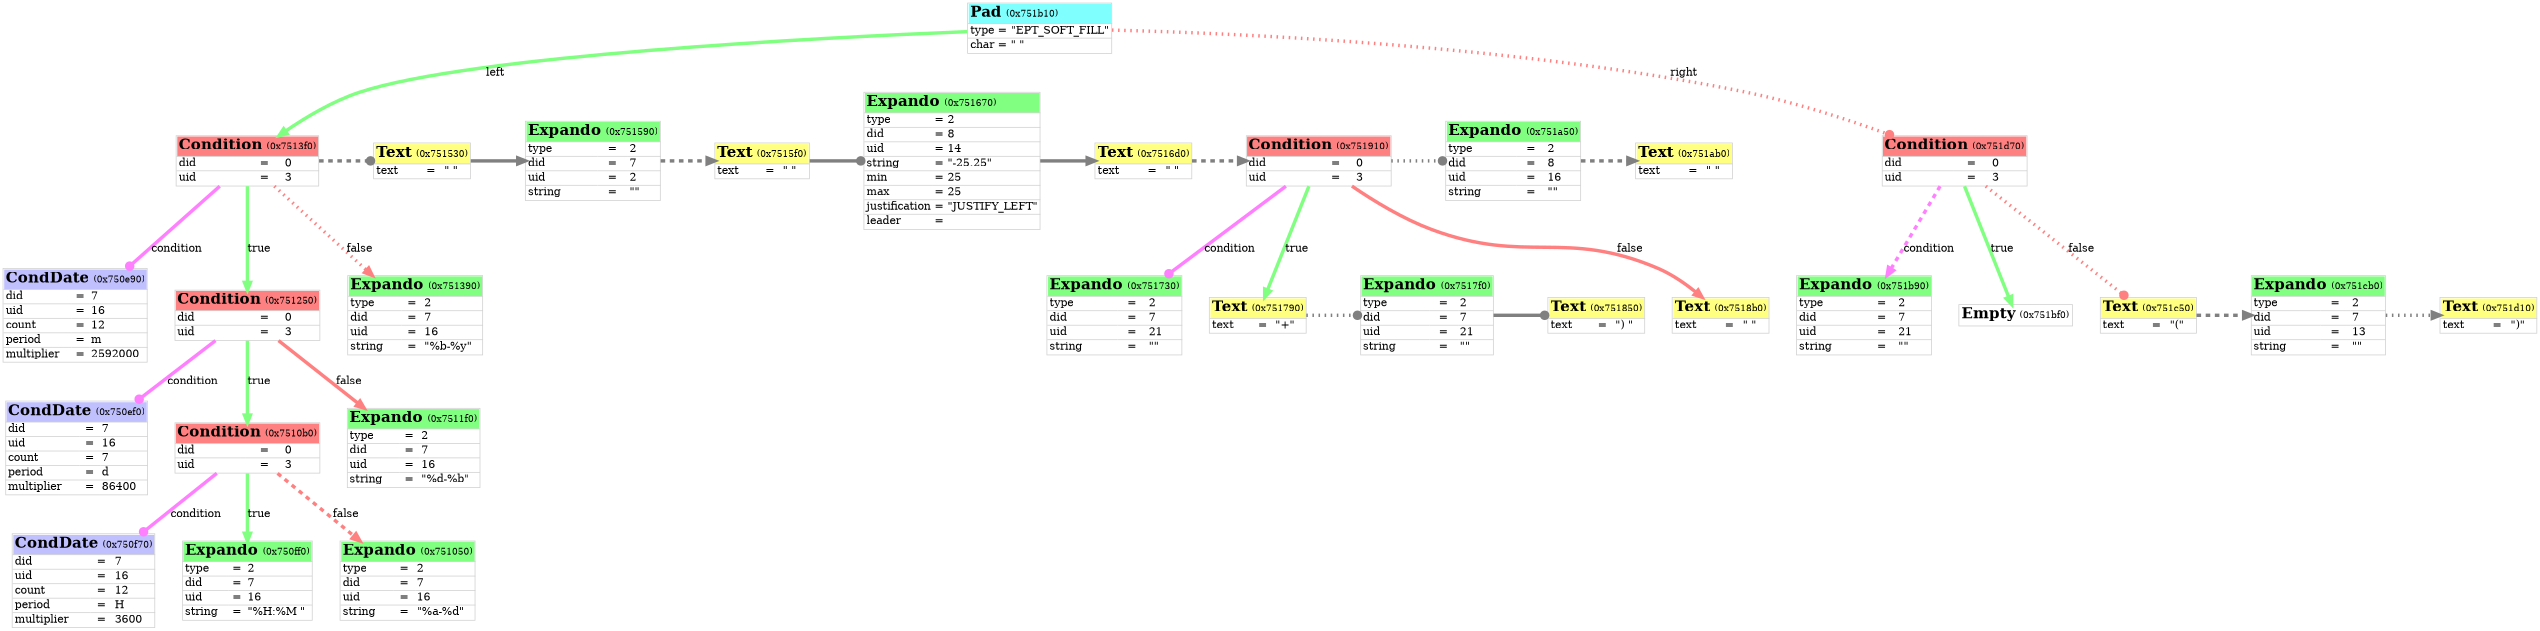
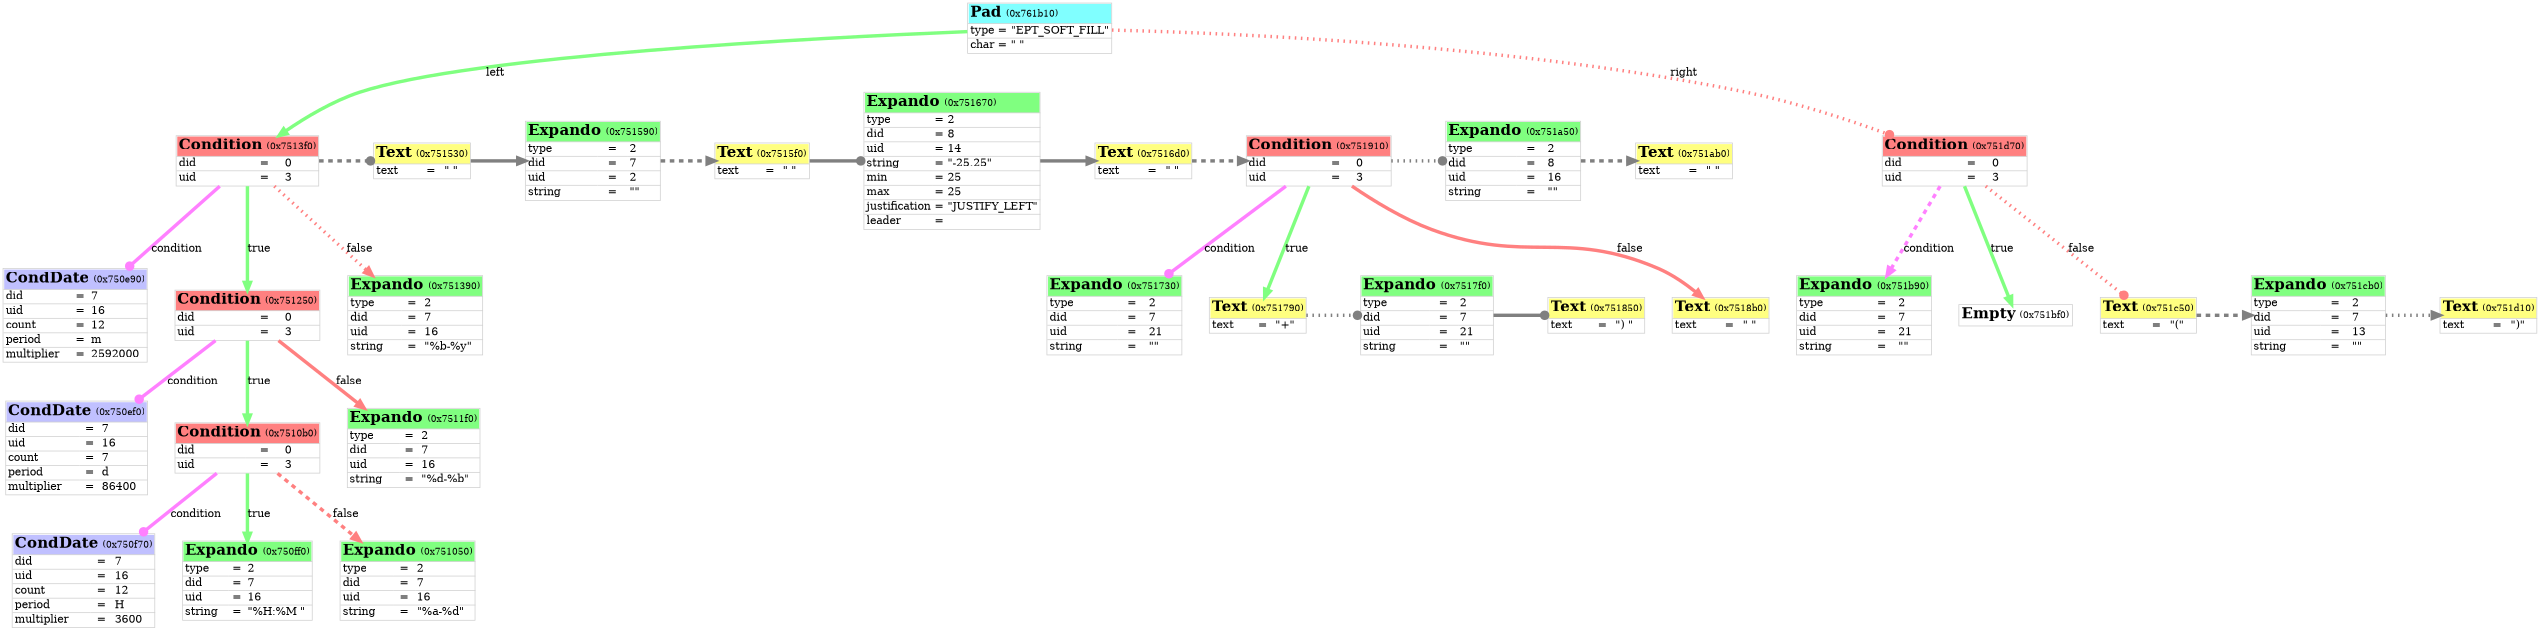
node "Pad": text "(0x751b10)" -> "(0x761b10)"
